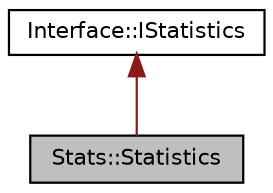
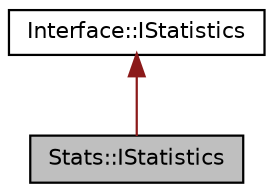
node "Stats::Statistics": label "Stats::Statistics" -> "Stats::IStatistics"
